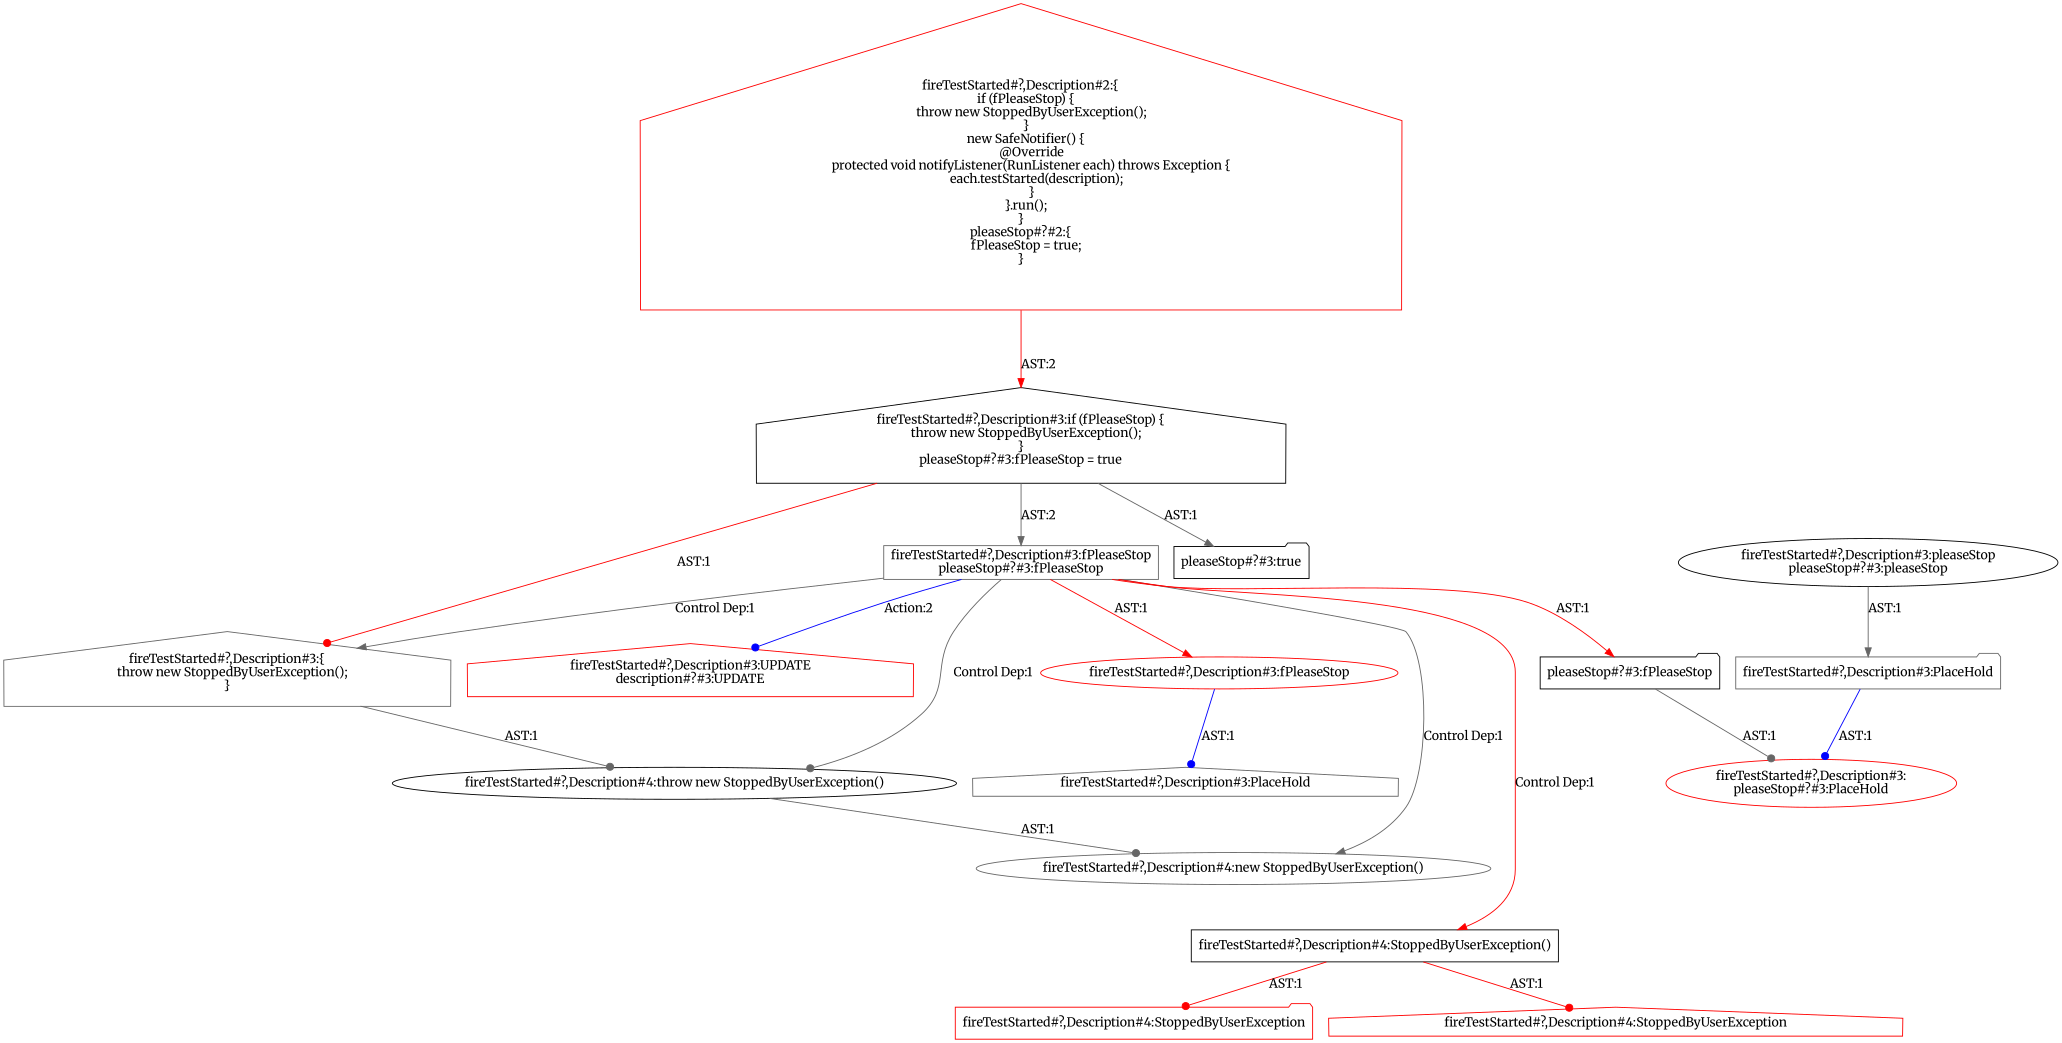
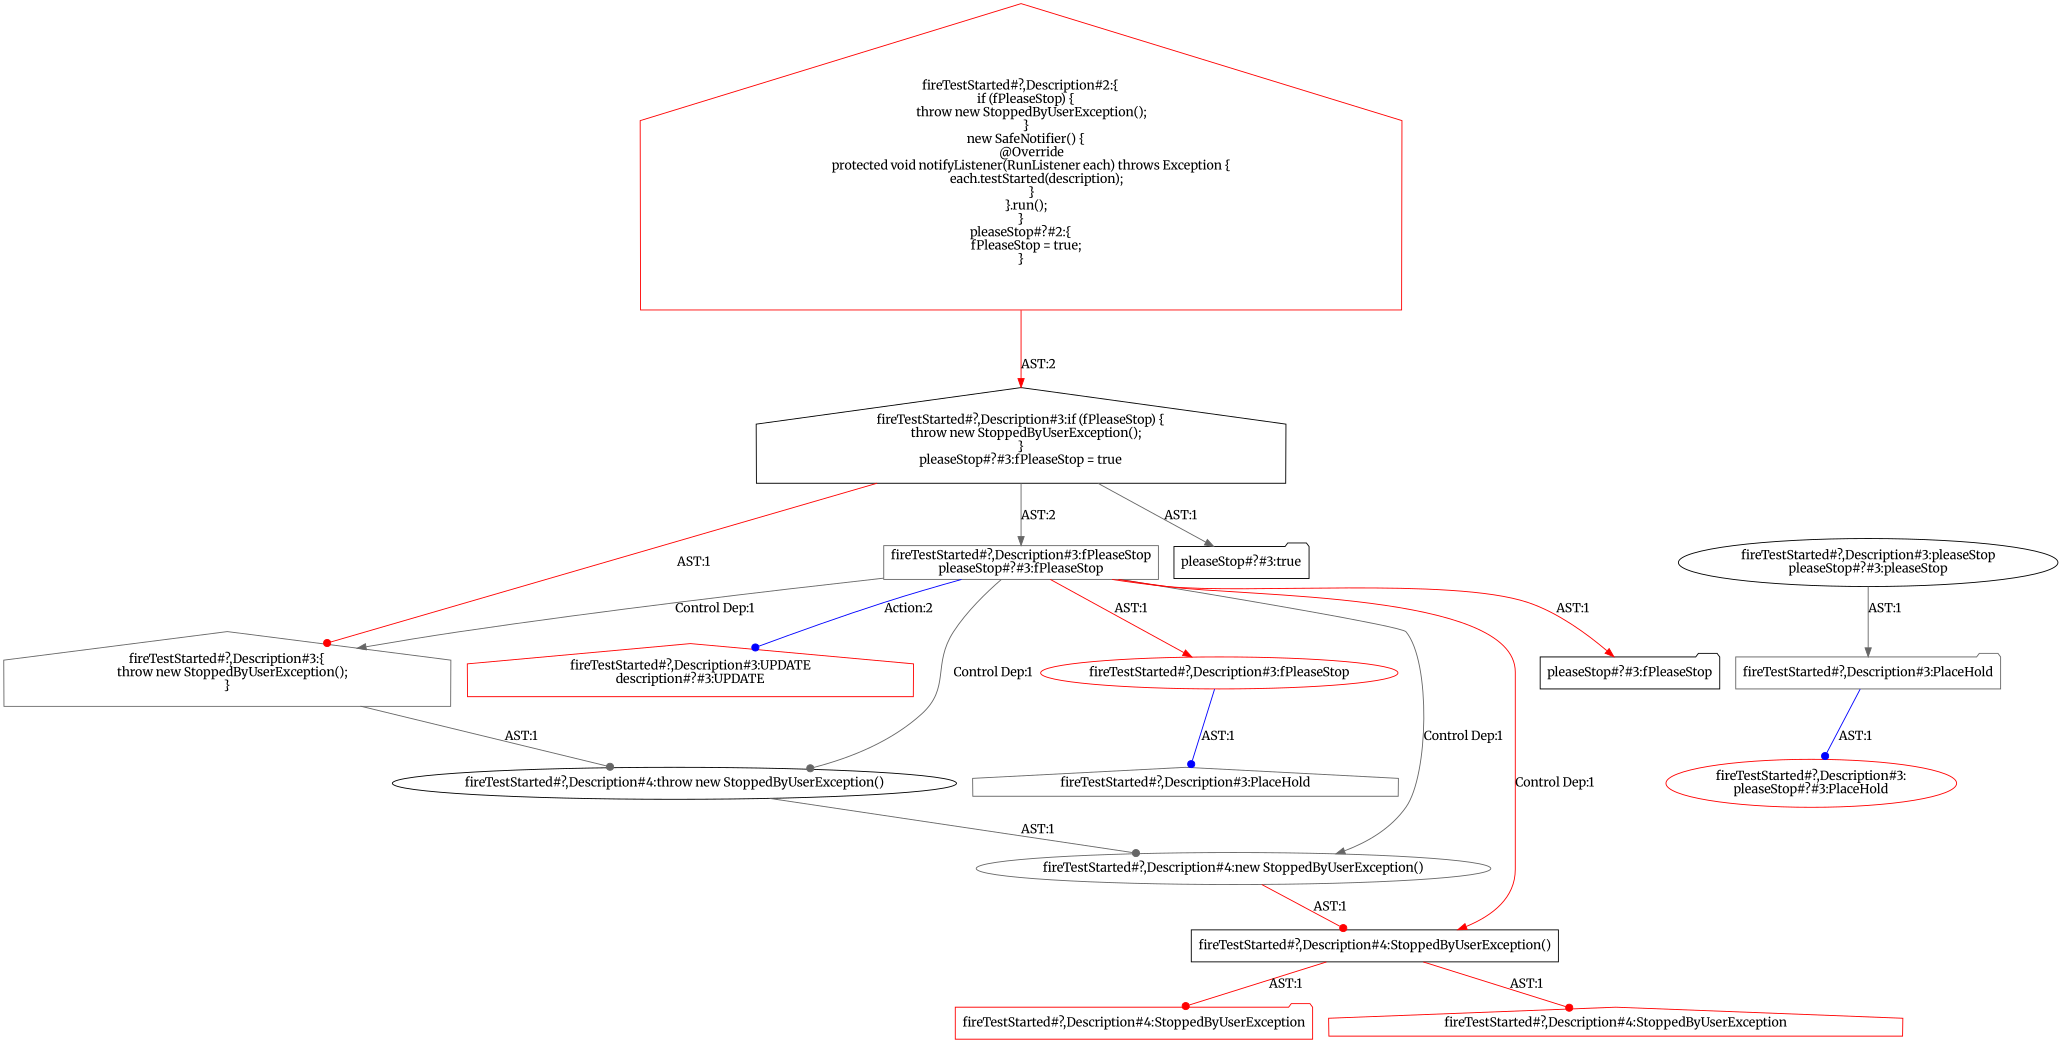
edge "pleaseStop#?#3:fPleaseStop" -> "fireTestStarted#?,Description#3: pleaseStop#?#3:PlaceHold": removed, label "AST:1"
edge "fireTestStarted#?,Description#4:new StoppedByUserException()" -> "fireTestStarted#?,Description#4:StoppedByUserException()": added, label "AST:1"
